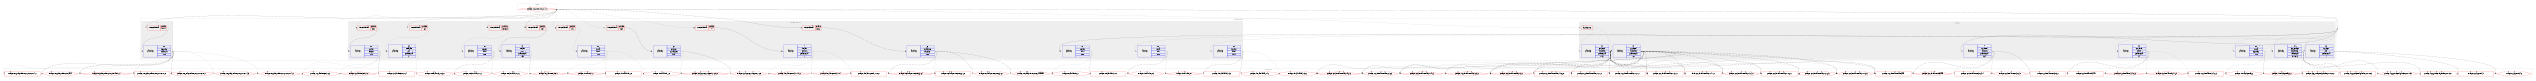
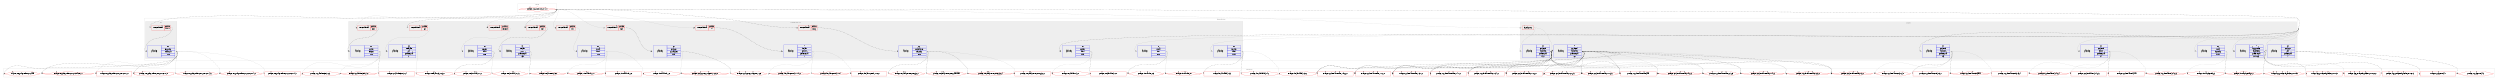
node "portage://sec-policy/selinux-nut-9999": label "portage://sec-policy/selinux-nut-9999" -> "analyzer://sec-policy/selinux-nut-9999"
node "portage://any-libs/neon-0.30.2": label "portage://any-libs/neon-0.30.2" -> "portage://net-libs/neon-0.30.2"
node "portage://virtual/sed-1-r1": label "portage://virtual/sed-1-r1" -> "portage://virtual/libusb-1-r1"
node "portage://sys-devel/automake-1.16.1-r2": removed
node "devel://sys-devel/automake-1.14.1-r2": label "devel://sys-devel/automake-1.14.1-r2" -> "portage://sys-devel/automake-1.14.1-r2"
node "portage://sys-devel/automake-1.13.4-r2": shape hexagon -> box
